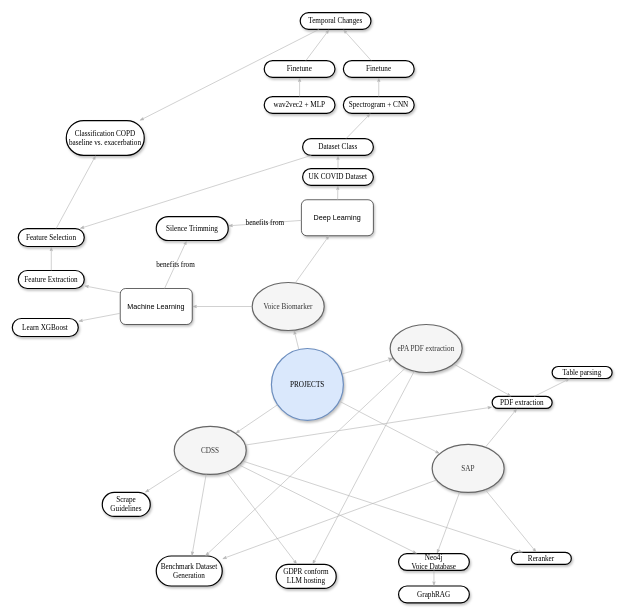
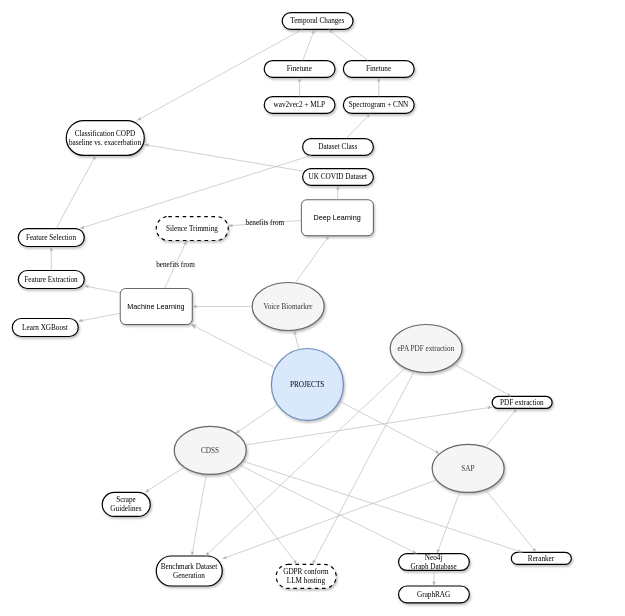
node "Temporal Changes": moved (336, 21) -> (318, 21)
edge "UK COVID Dataset" -> "Dataset Class": now "UK COVID Dataset" -> "Classification COPD baseline vs. exacerbation"
node "Silence Trimming": style solid -> dashed
edge "PROJECTS" -> "ePA PDF extraction": now "PROJECTS" -> "Machine Learning"
node "Table parsing": removed
edge "PDF extraction" -> "Table parsing": removed
node "Neo4j Voice Database": label "Neo4j Voice Database" -> "Neo4j Graph Database"
node "GDPR conform LLM hosting": style solid -> dashed
